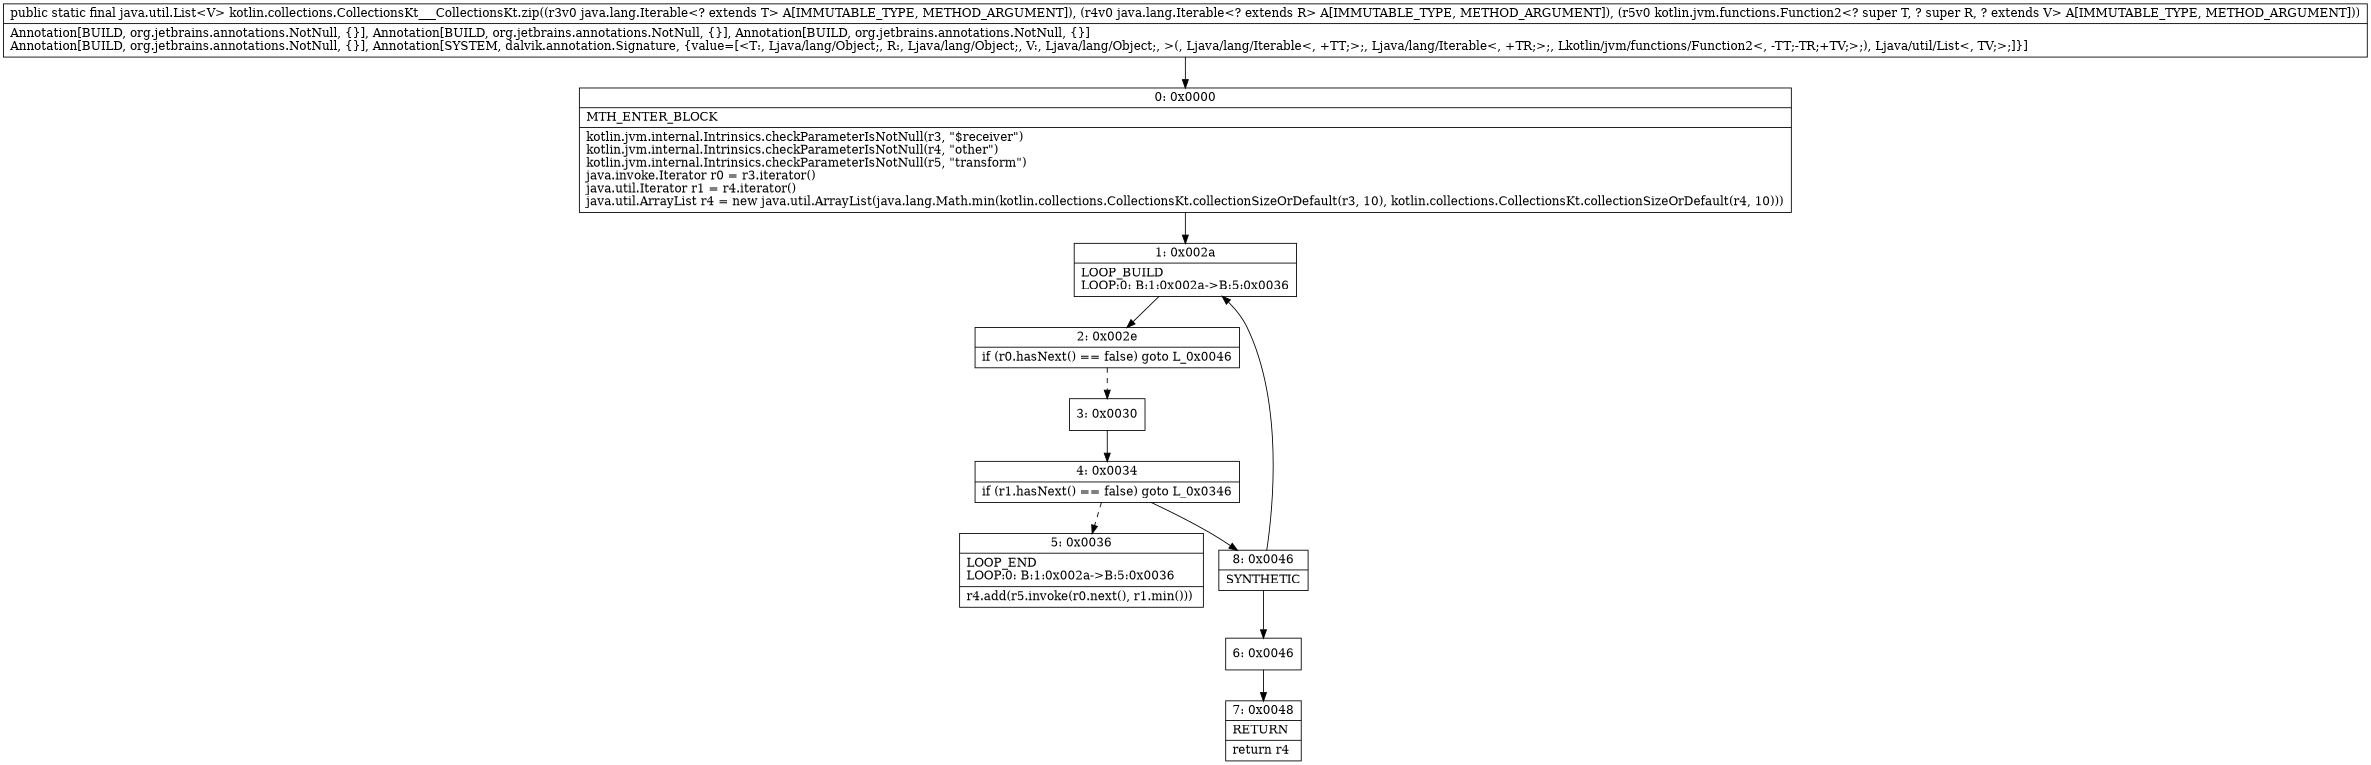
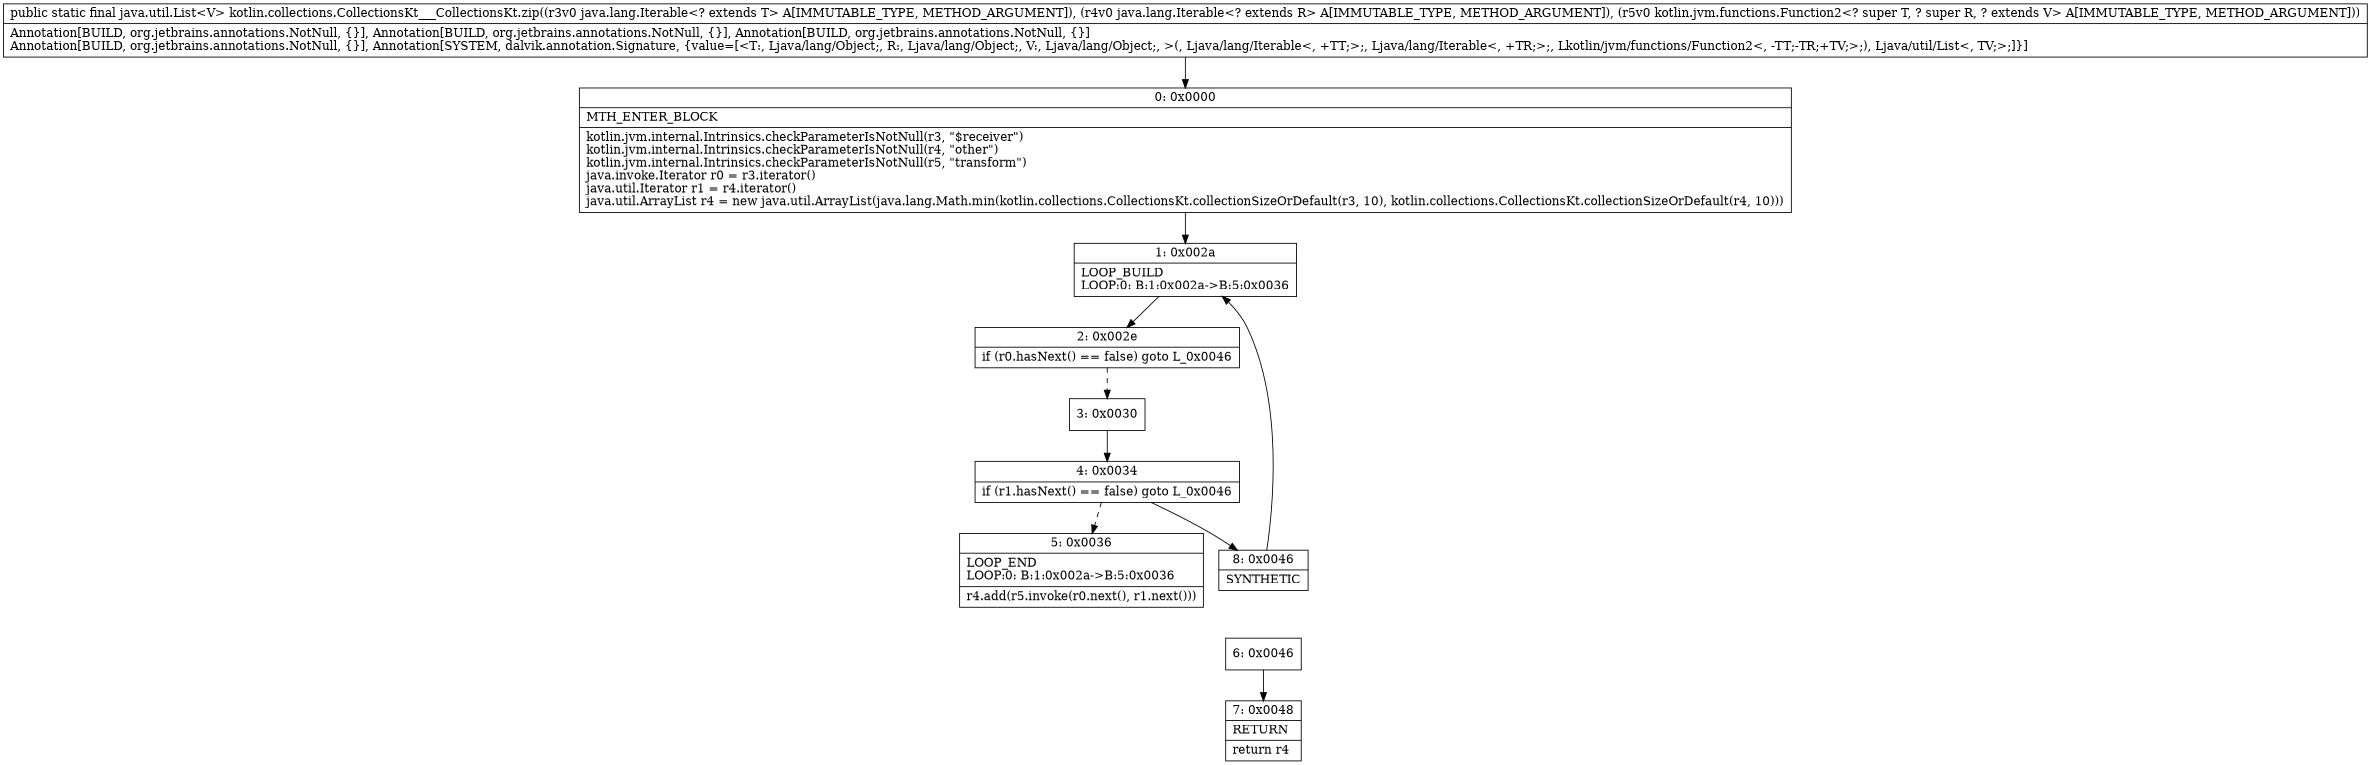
node "4: 0x0034": text "if (r1.hasNext() == false) goto L_0x0346" -> "if (r1.hasNext() == false) goto L_0x0046"
node "5: 0x0036": text "r4.add(r5.invoke(r0.next(), r1.min()))" -> "r4.add(r5.invoke(r0.next(), r1.next()))"
edge "8: 0x0046" -> "6: 0x0046": removed
